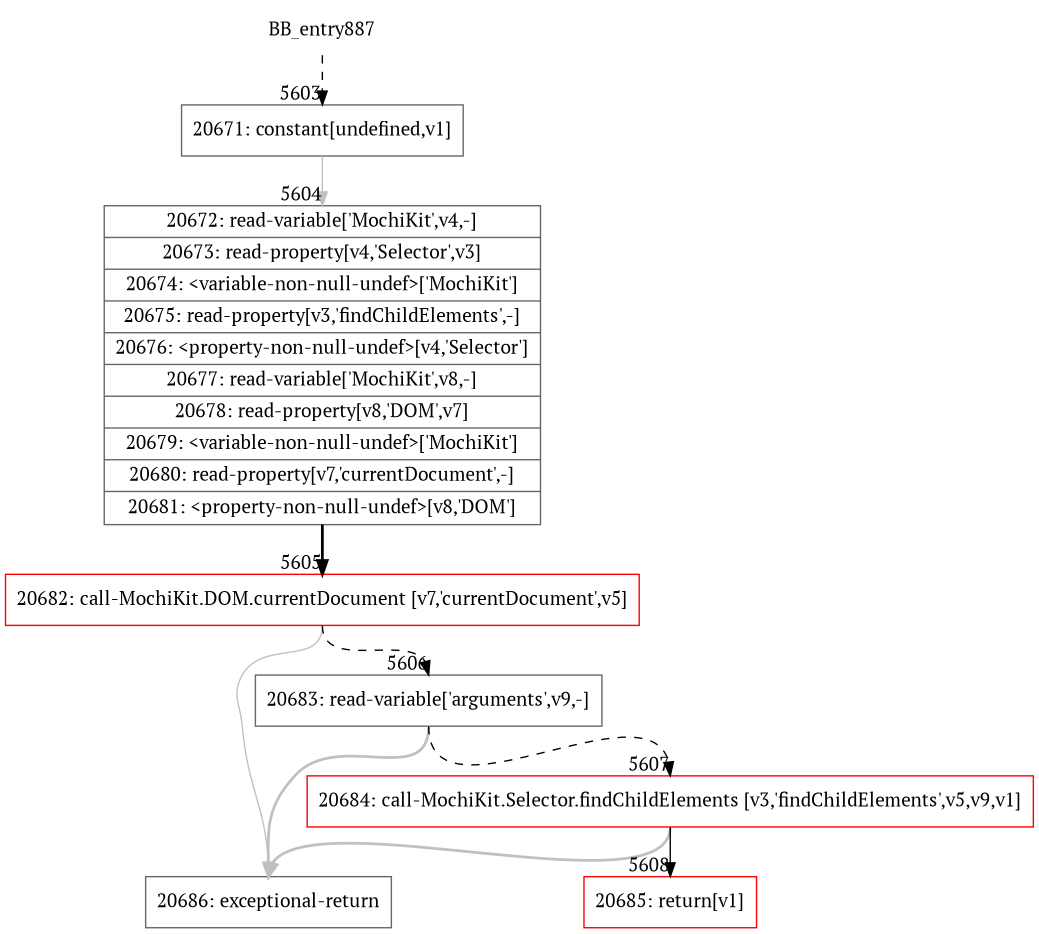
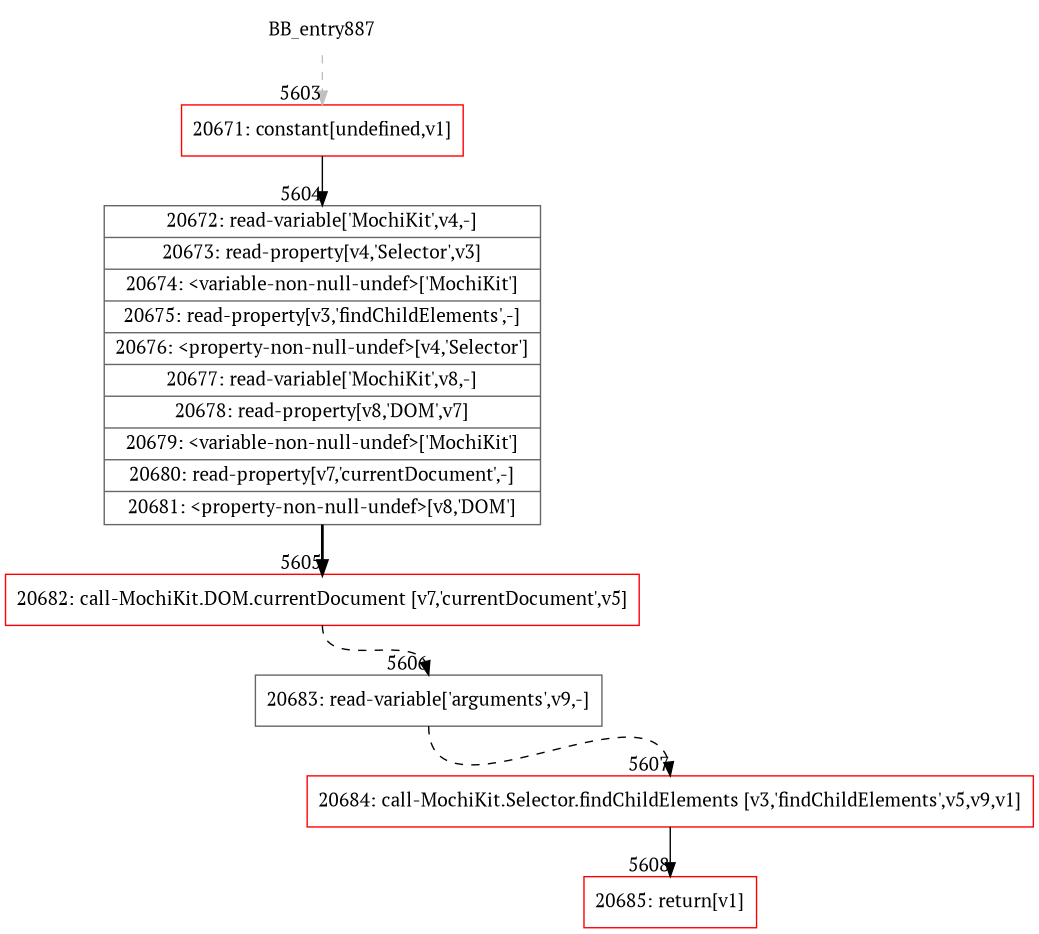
edge "BB_entry887" -> "20671: constant[undefined,v1]": color black -> gray
node "20671: constant[undefined,v1]": color gray40 -> red
edge "20671: constant[undefined,v1]" -> "20672: read-variable['MochiKit',v4,-]": color gray -> black
node "20686: exceptional-return": removed
